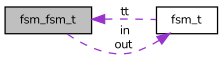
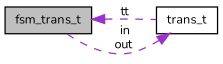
node "fsm_fsm_t": label "fsm_fsm_t" -> "fsm_trans_t"
node "fsm_t": label "fsm_t" -> "trans_t"
